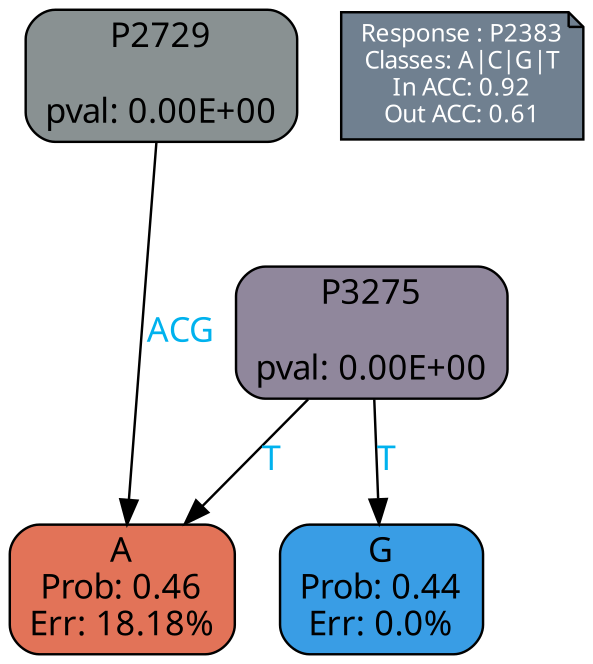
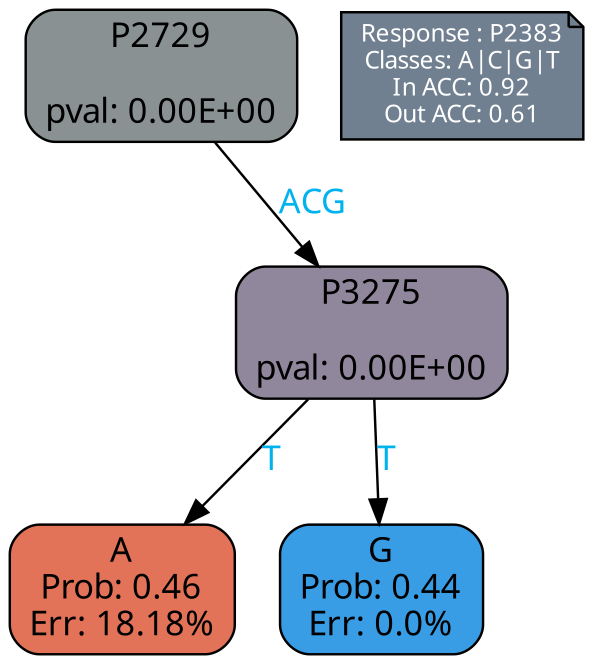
edge "P2729 pval: 0.00E+00" -> "A Prob: 0.46 Err: 18.18%": now "P2729 pval: 0.00E+00" -> "P3275 pval: 0.00E+00"
